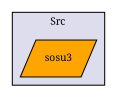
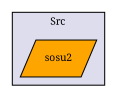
node "sosu3": label "sosu3" -> "sosu2"
